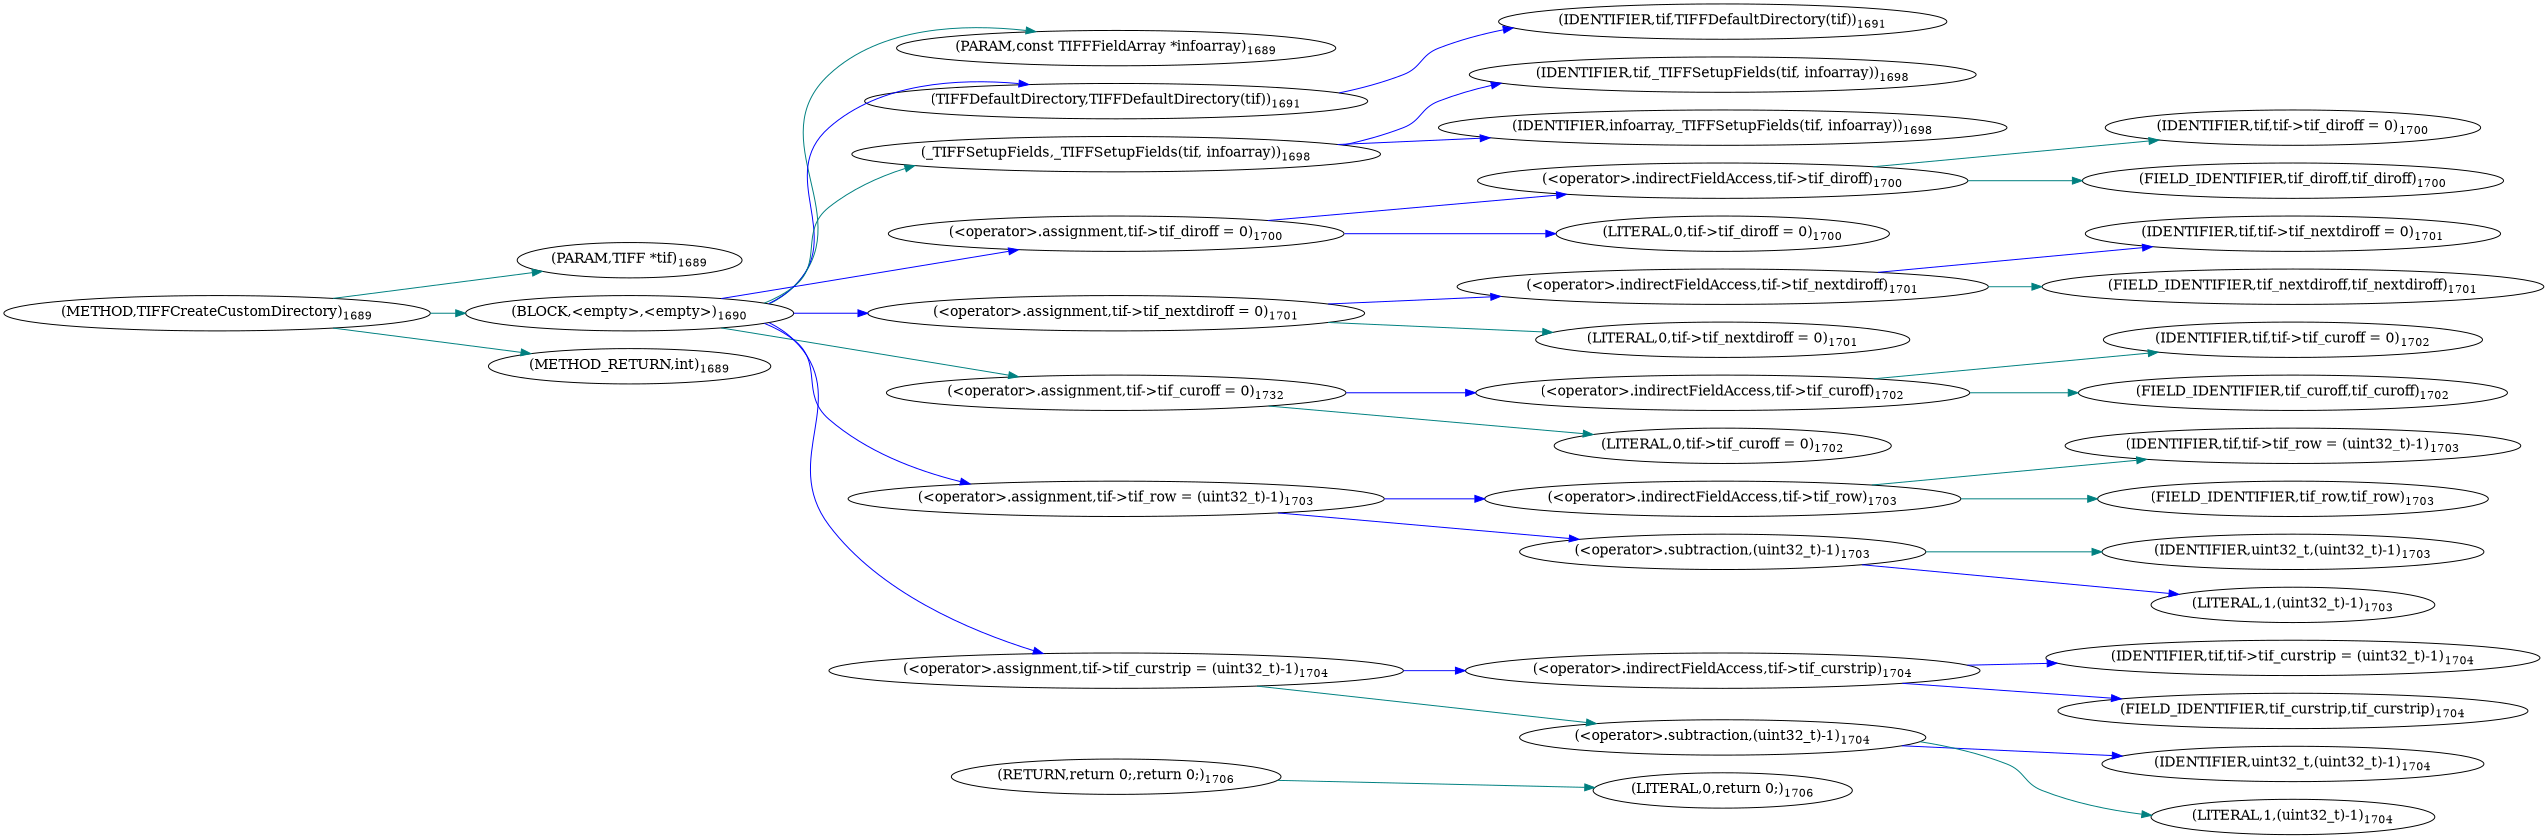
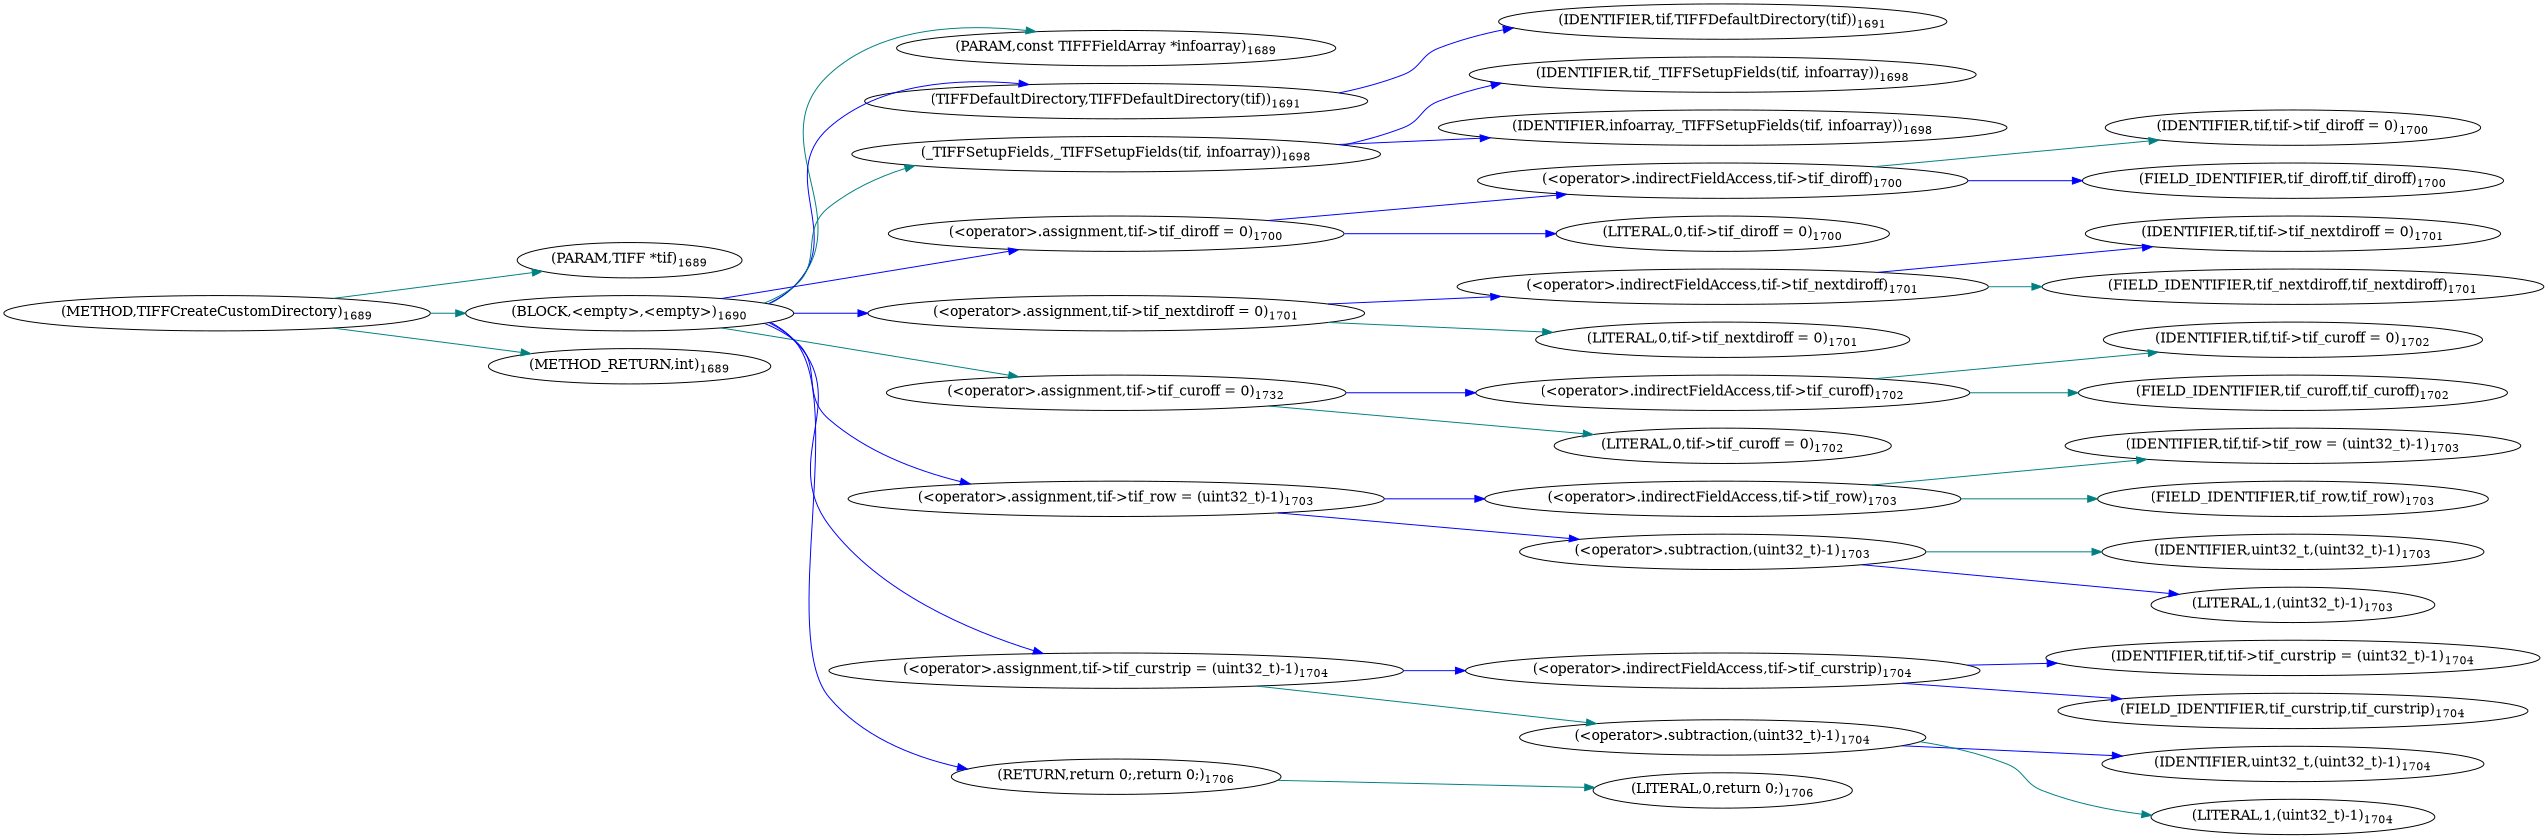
edge "(<operator>.indirectFieldAccess,tif->tif_diroff)" -> "(FIELD_IDENTIFIER,tif_diroff,tif_diroff)": color teal -> blue
edge "(BLOCK,<empty>,<empty>)" -> "(RETURN,return 0;,return 0;)": added
